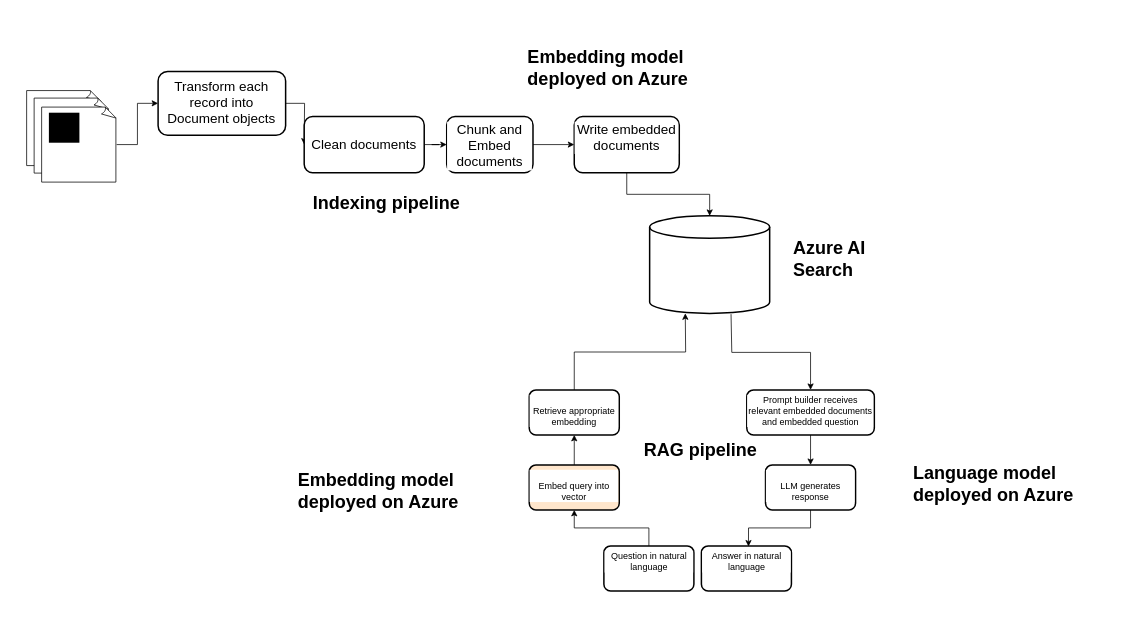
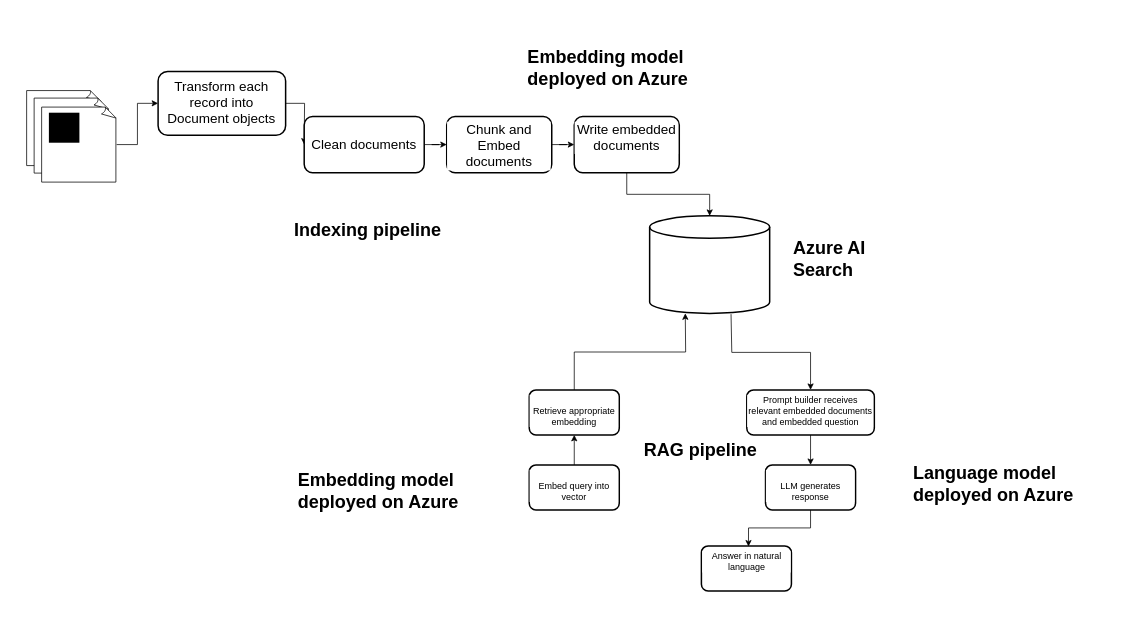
node "Chunk and Embed documents": size 86x56 -> 105x56
node "Indexing pipeline": moved (420, 207) -> (402, 233)
node "Embed query into vector": fillcolor #ffe6cc -> #ffffff
edge "Question in natural language" -> "Embed query into vector": removed
node "Question in natural language": removed
